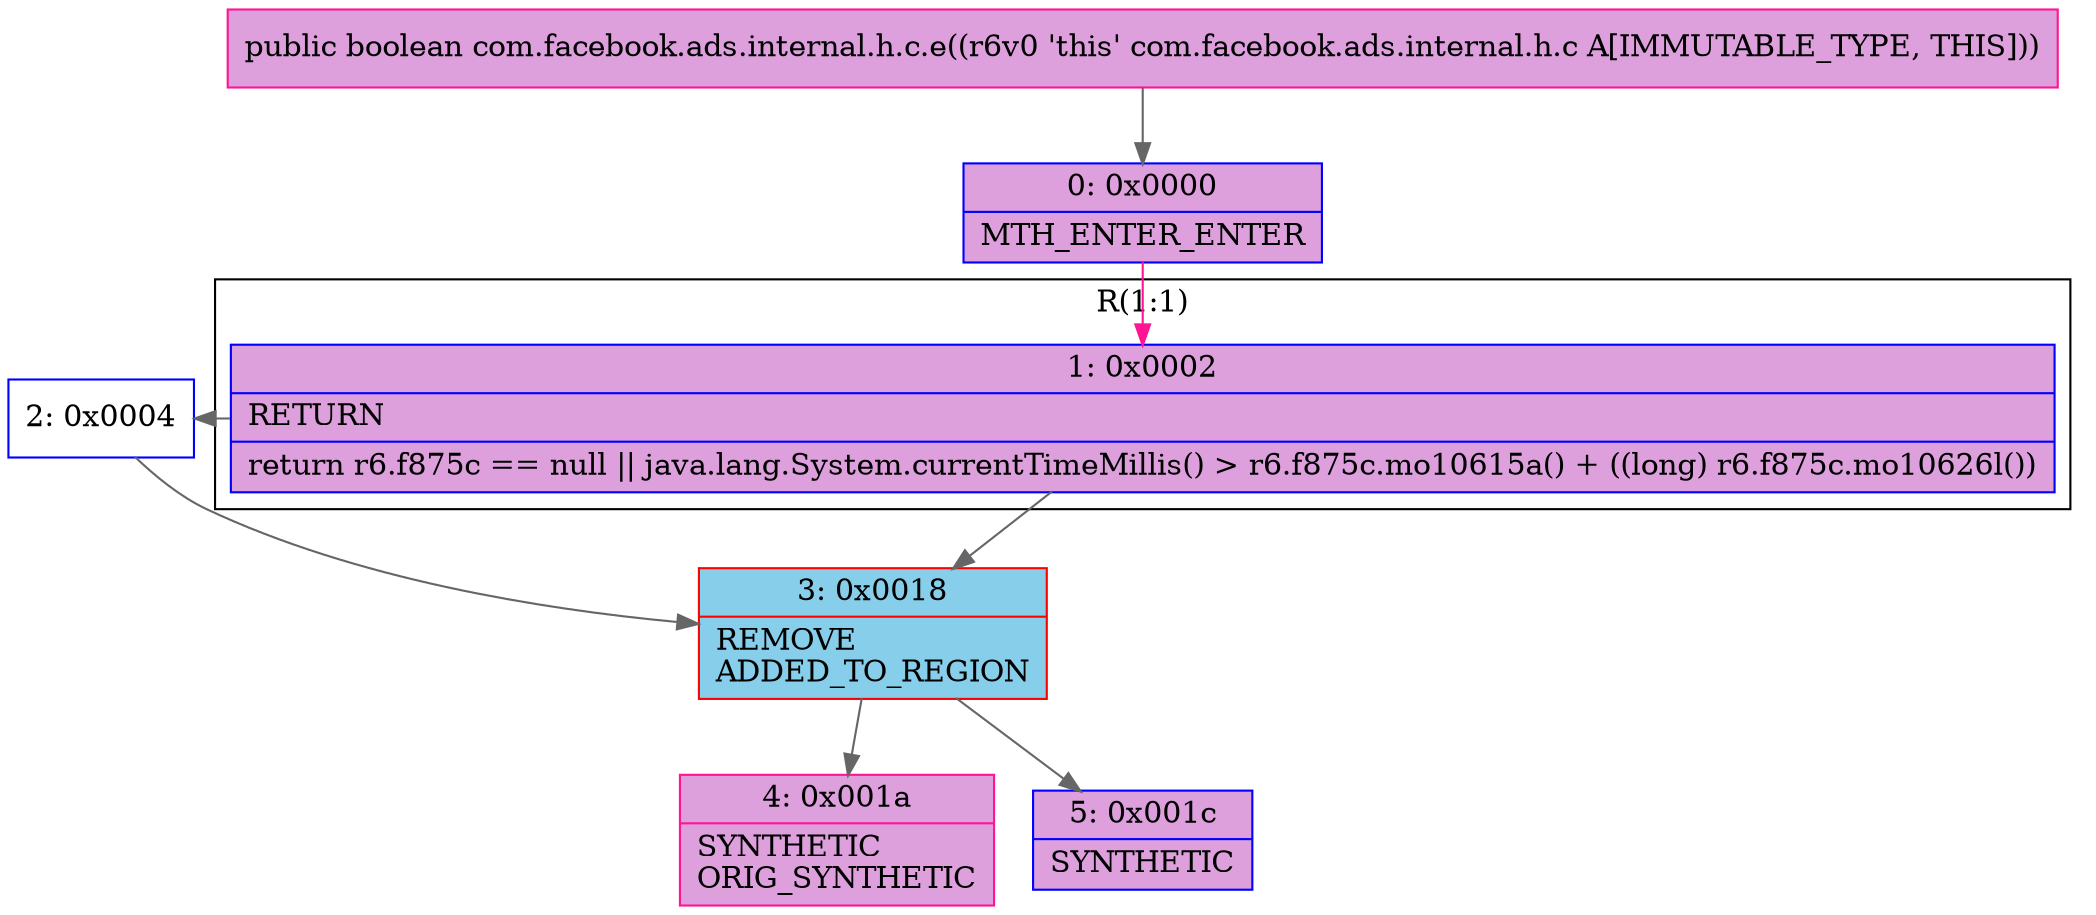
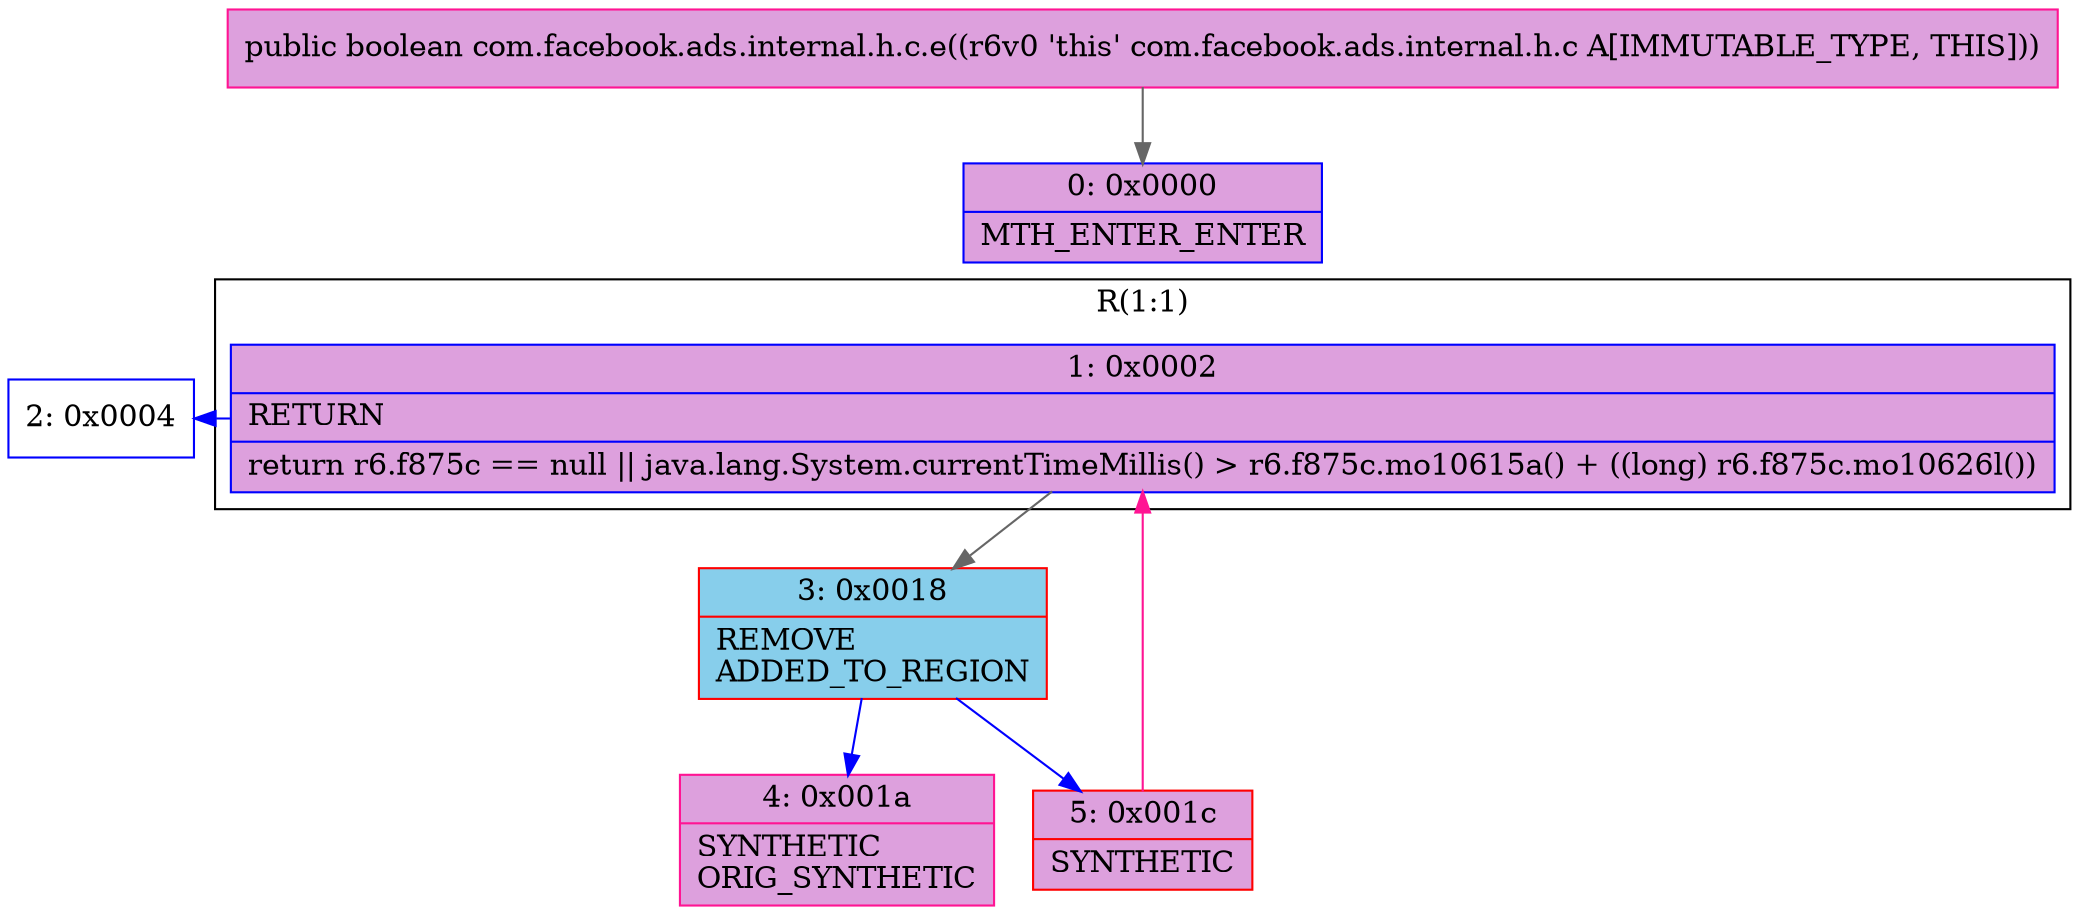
edge "0: 0x0000" -> "1: 0x0002": now "5: 0x001c" -> "1: 0x0002"
edge "1: 0x0002" -> "2: 0x0004": color gray40 -> blue
edge "2: 0x0004" -> "3: 0x0018": removed
edge "3: 0x0018" -> "4: 0x001a": color gray40 -> blue
edge "3: 0x0018" -> "5: 0x001c": color gray40 -> blue
node "5: 0x001c": color blue -> red
